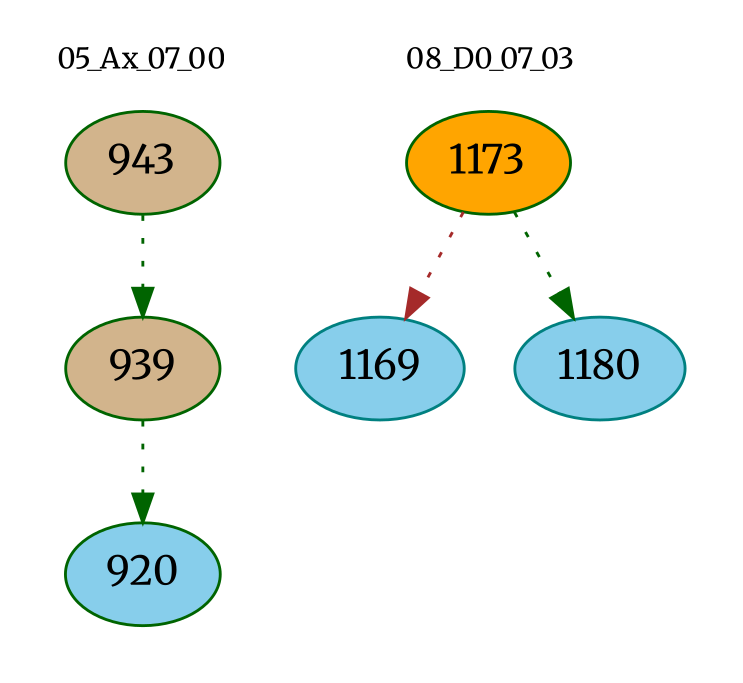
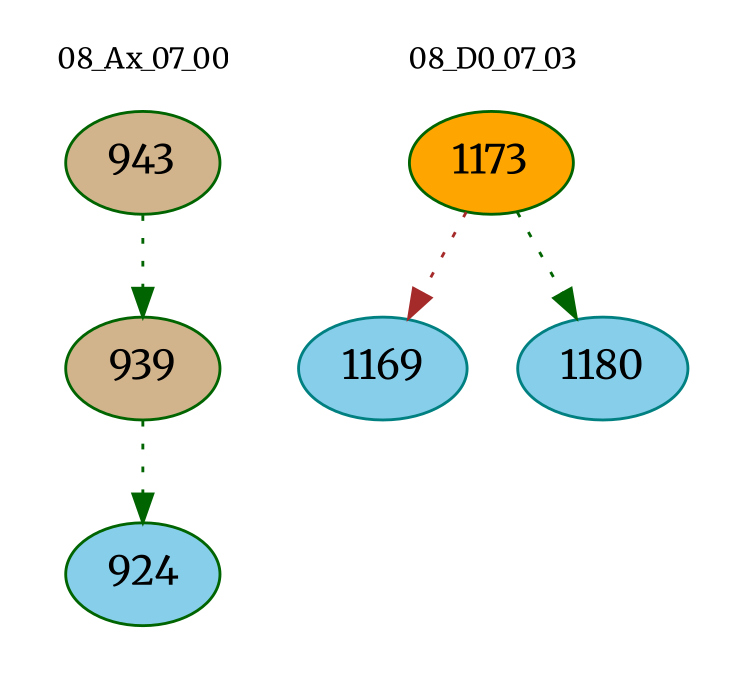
cluster "05_Ax_07_00": label "05_Ax_07_00" -> "08_Ax_07_00"
node "920": label "920" -> "924"
